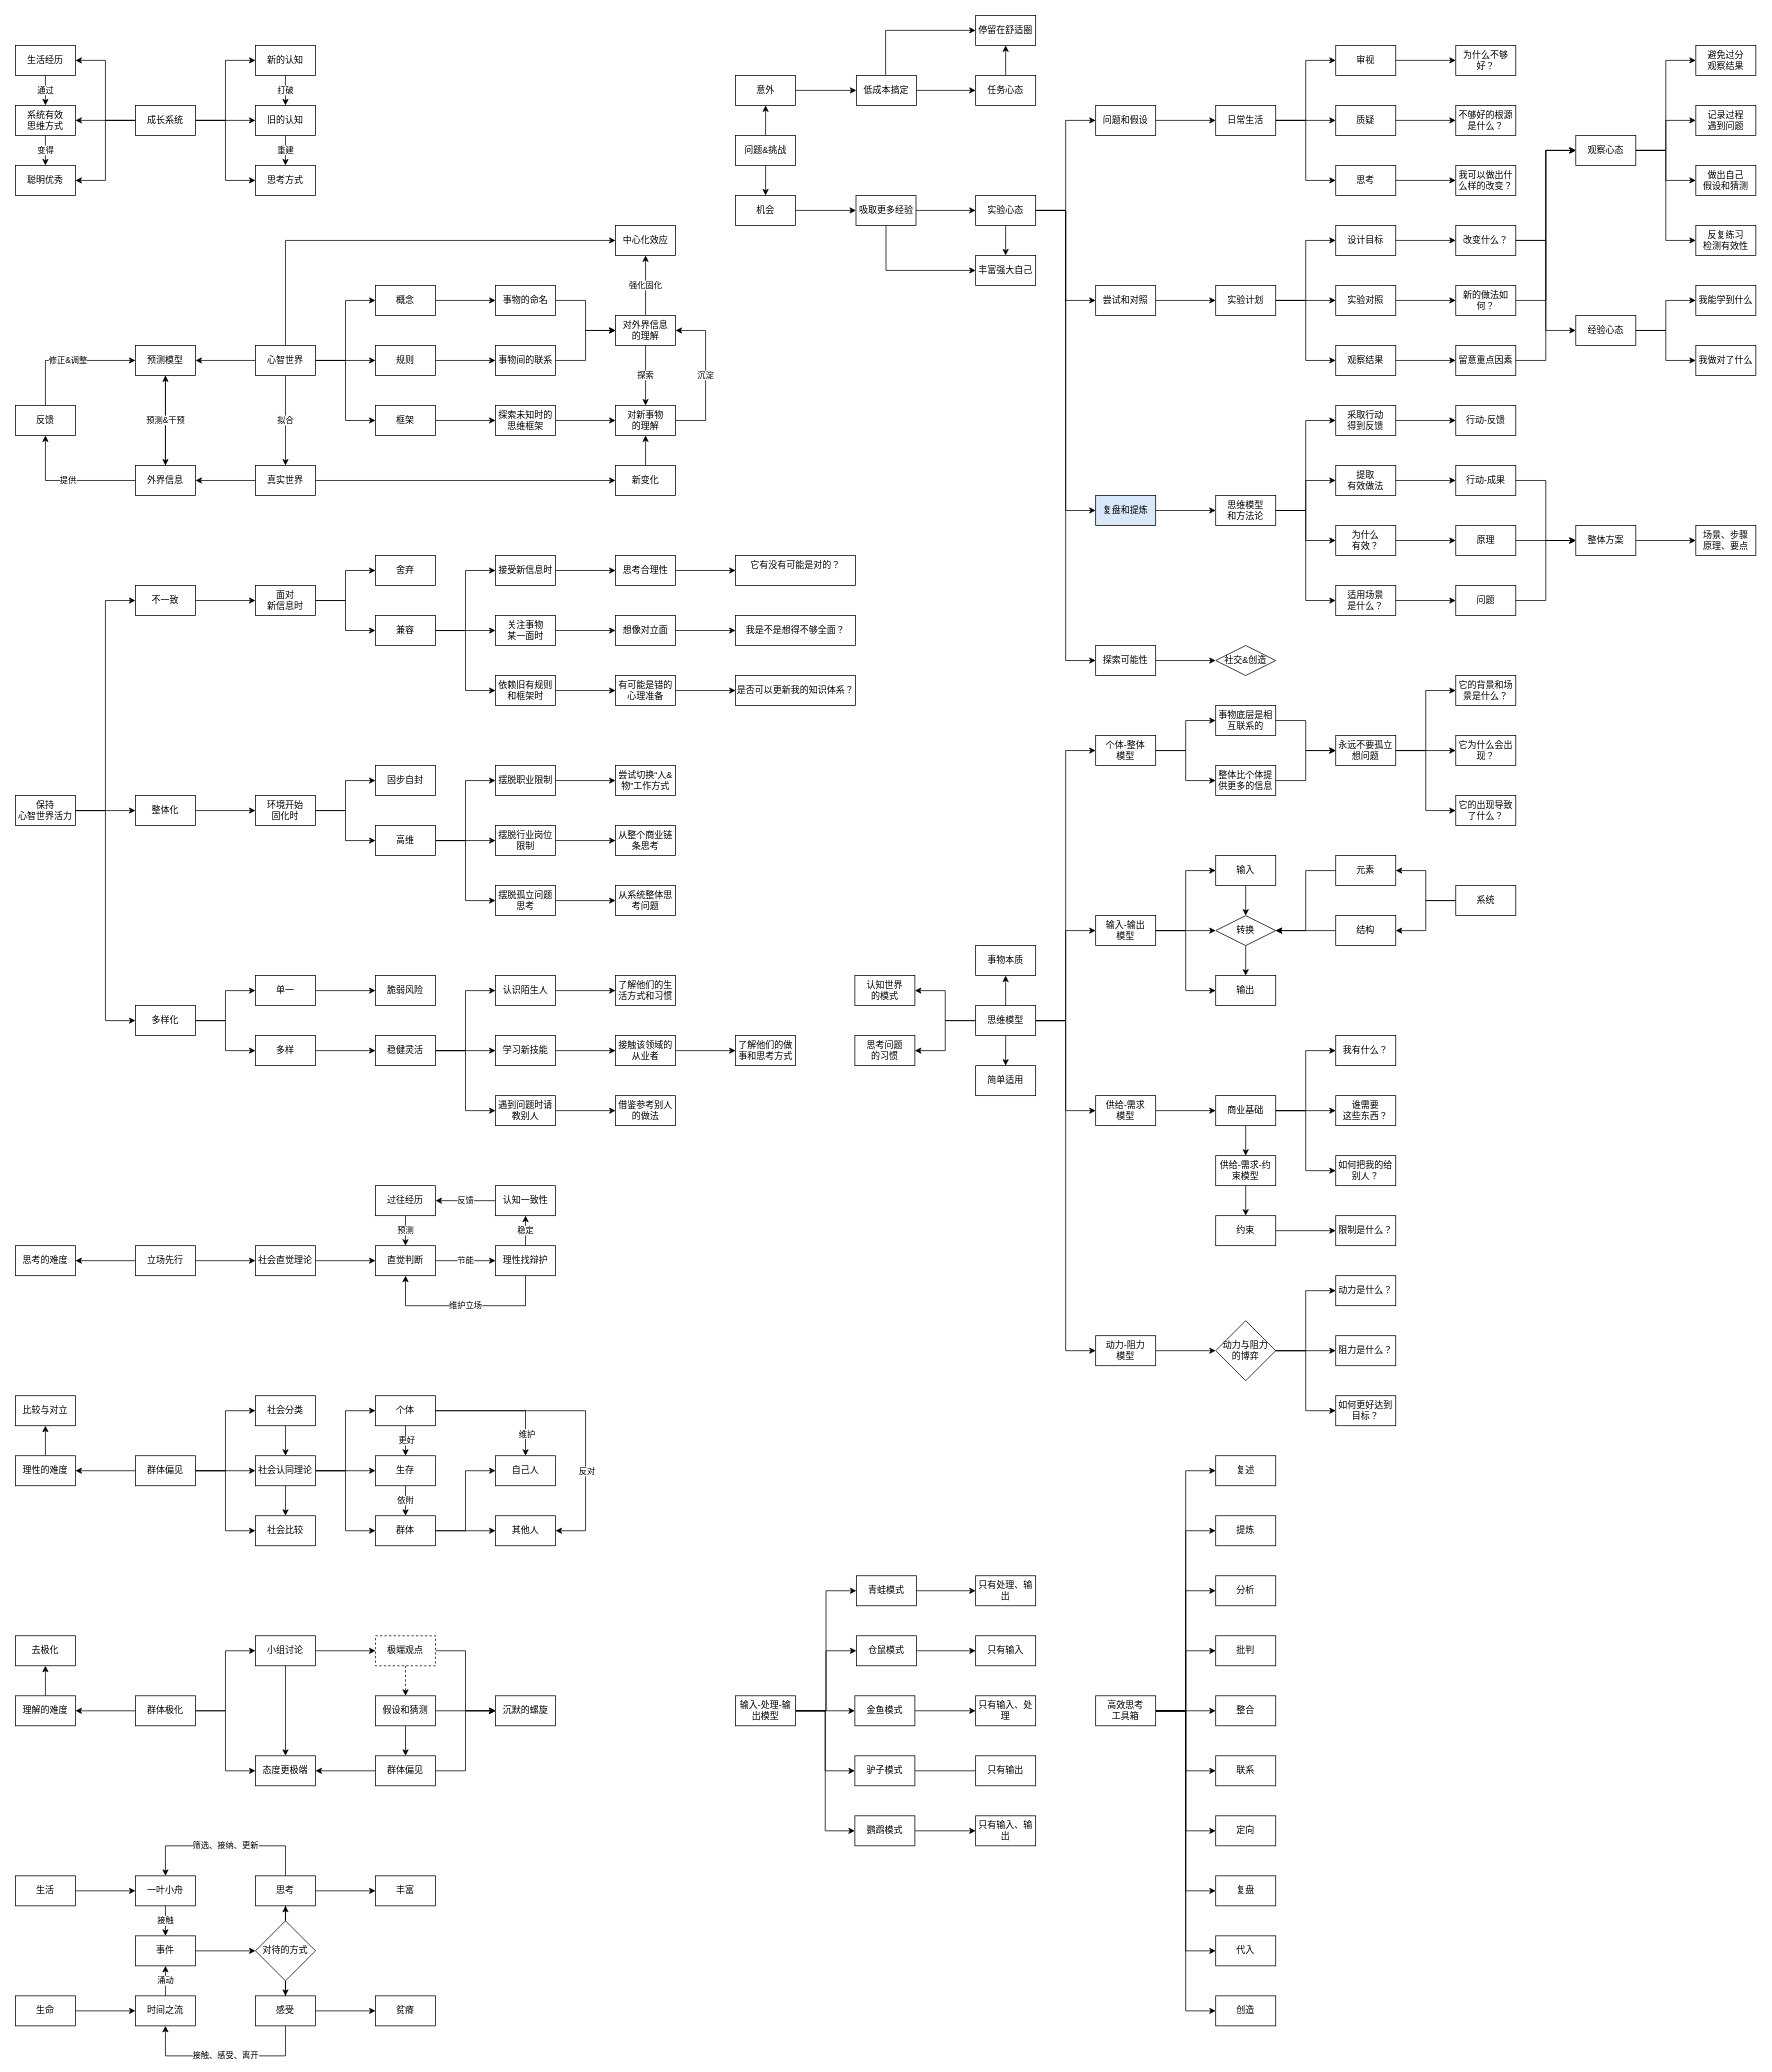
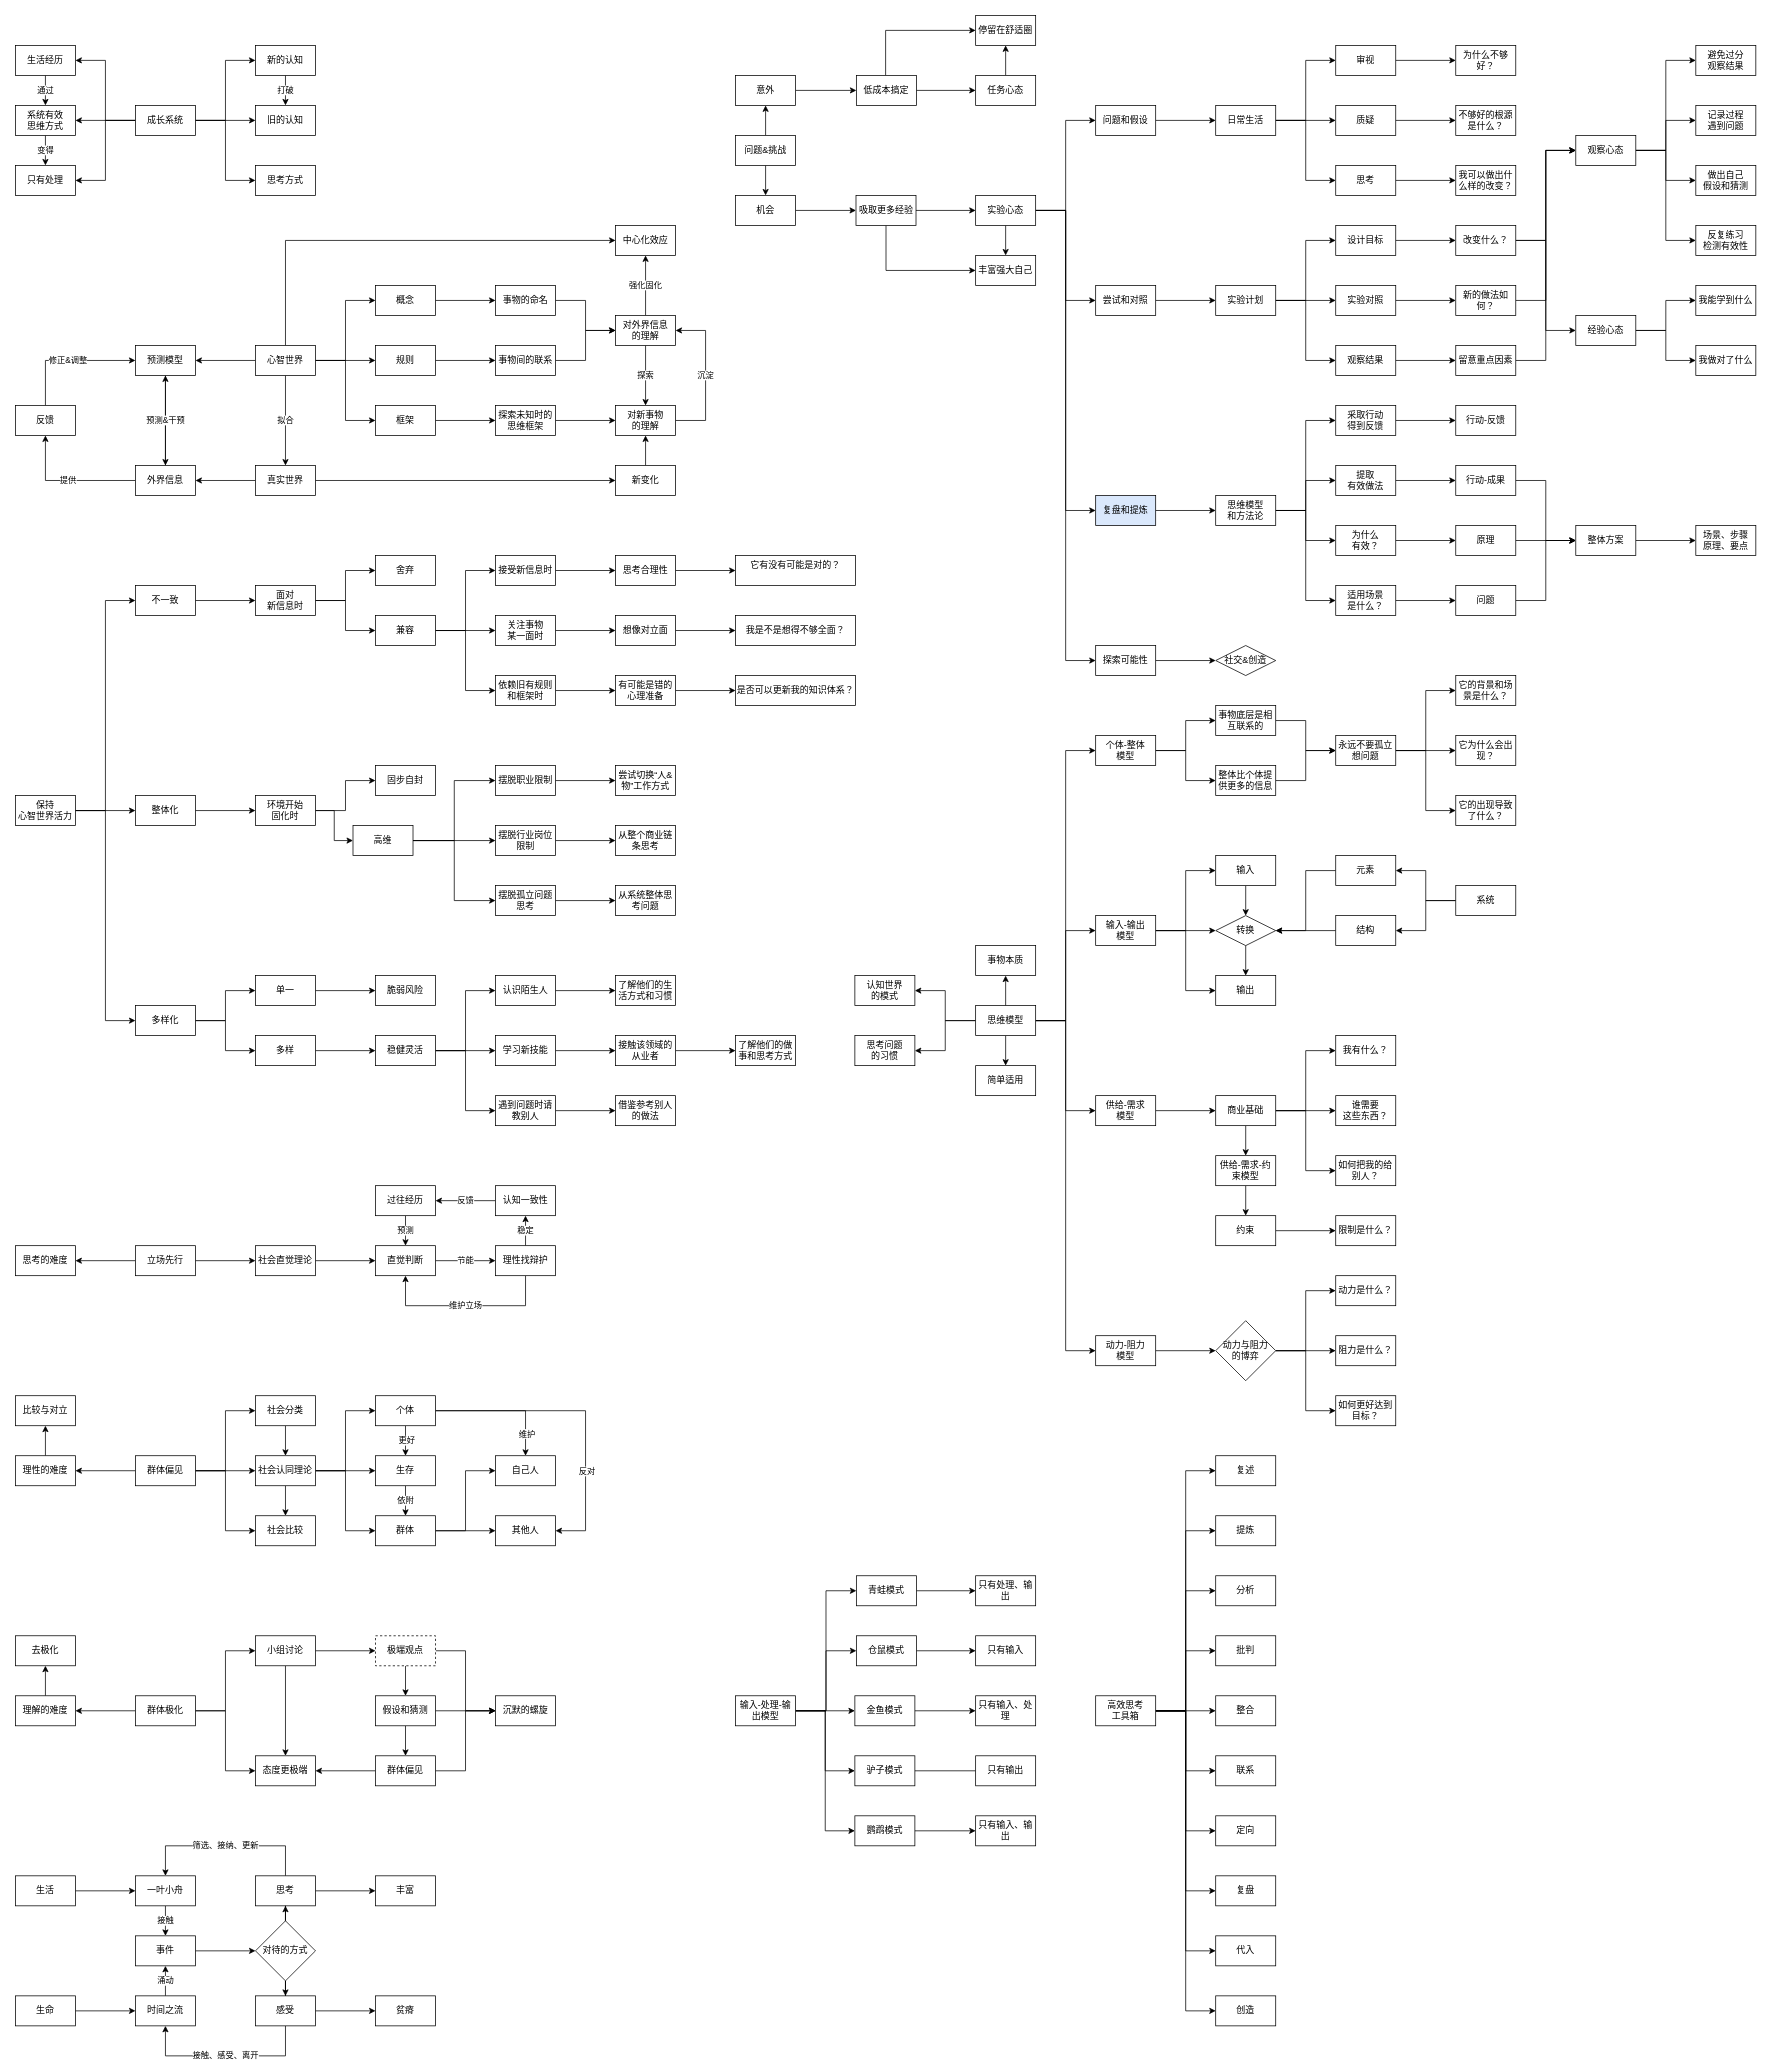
edge "旧的认知" -> "思考方式": removed, label "重建"
node "聪明优秀": label "聪明优秀" -> "只有处理"
node "高维": moved (405, 840) -> (383, 840)
edge "极端观点" -> "假设和猜测": style dashed -> solid
